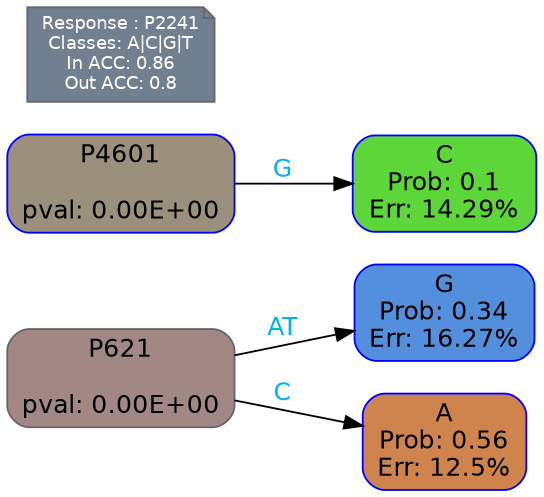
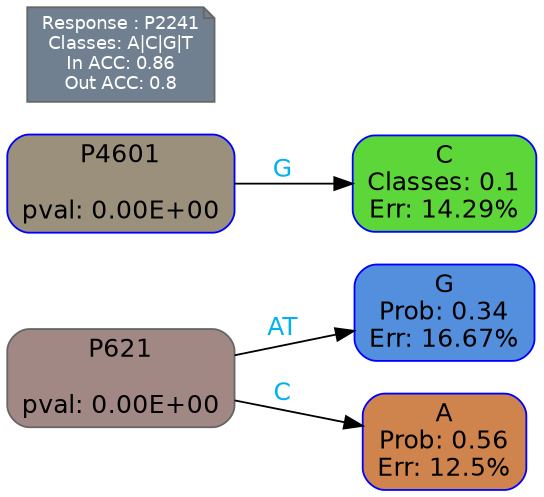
node "C Prob: 0.1 Err: 14.29%": label "C Prob: 0.1 Err: 14.29%" -> "C Classes: 0.1 Err: 14.29%"
node "G Prob: 0.34 Err: 16.27%": label "G Prob: 0.34 Err: 16.27%" -> "G Prob: 0.34 Err: 16.67%"
